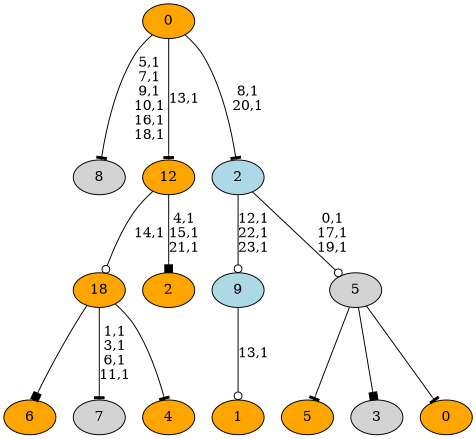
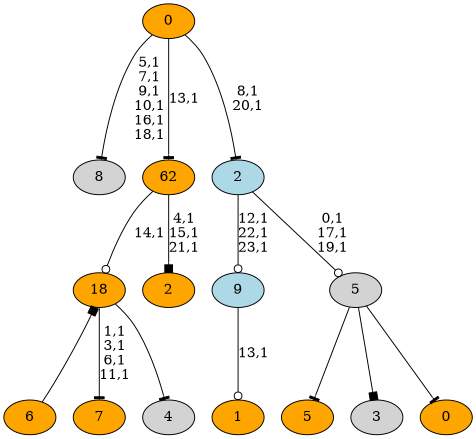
node "12": label "12" -> "62"
edge "18" -> "6": reversed
node "7": fillcolor lightgrey -> orange
node "4": fillcolor orange -> lightgrey
